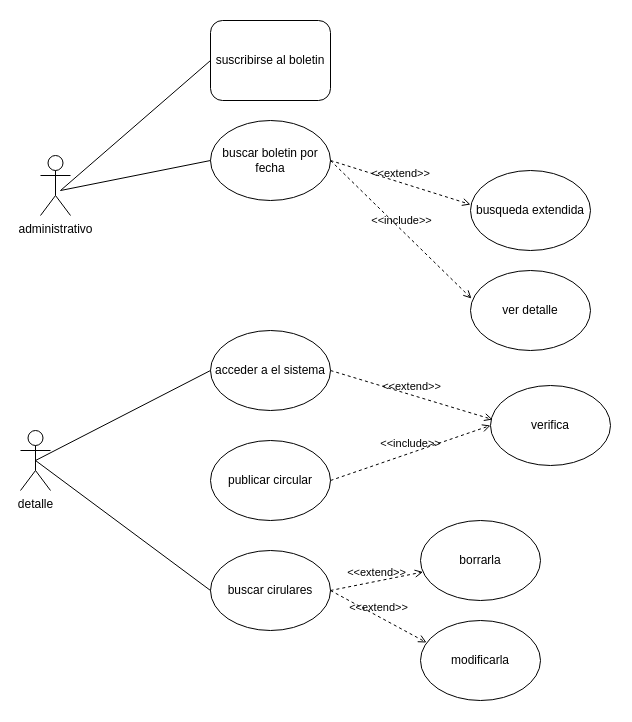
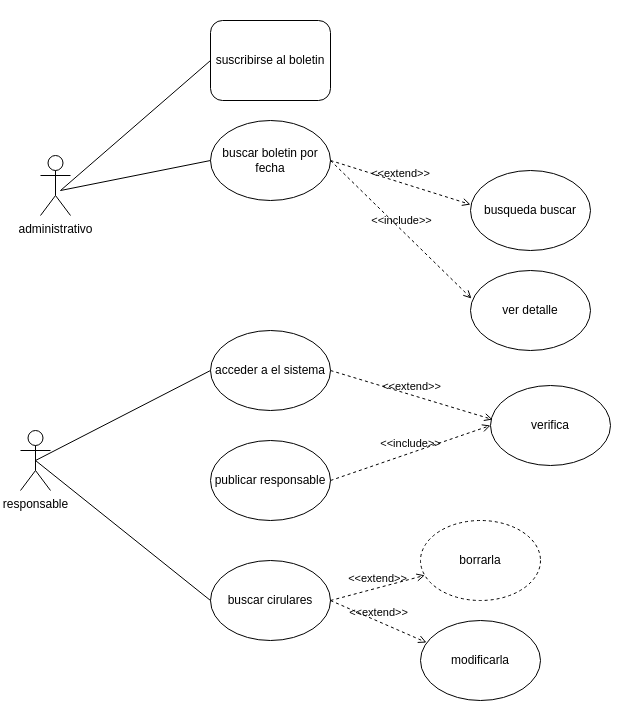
node "busqueda extendida": label "busqueda extendida" -> "busqueda buscar"
node "publicar circular": label "publicar circular" -> "publicar responsable"
node "detalle": label "detalle" -> "responsable"
node "borrarla": style solid -> dashed
node "buscar cirulares": moved (271, 591) -> (271, 601)
